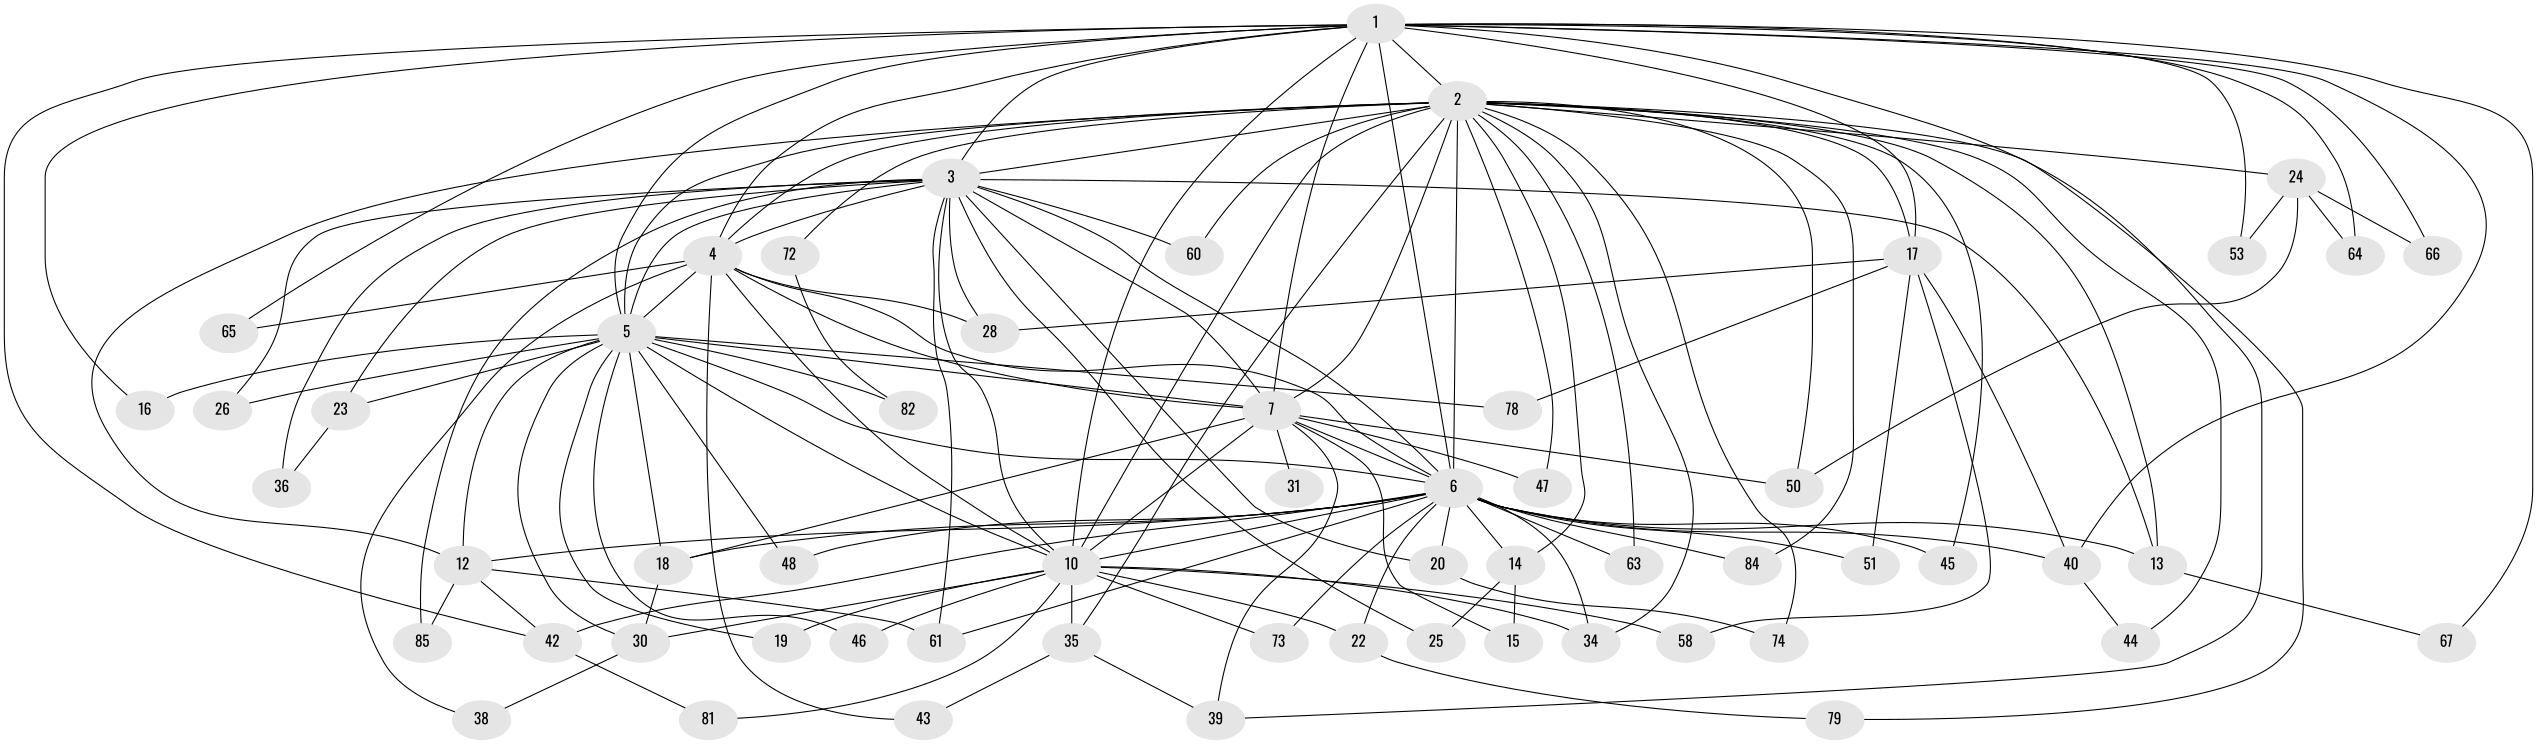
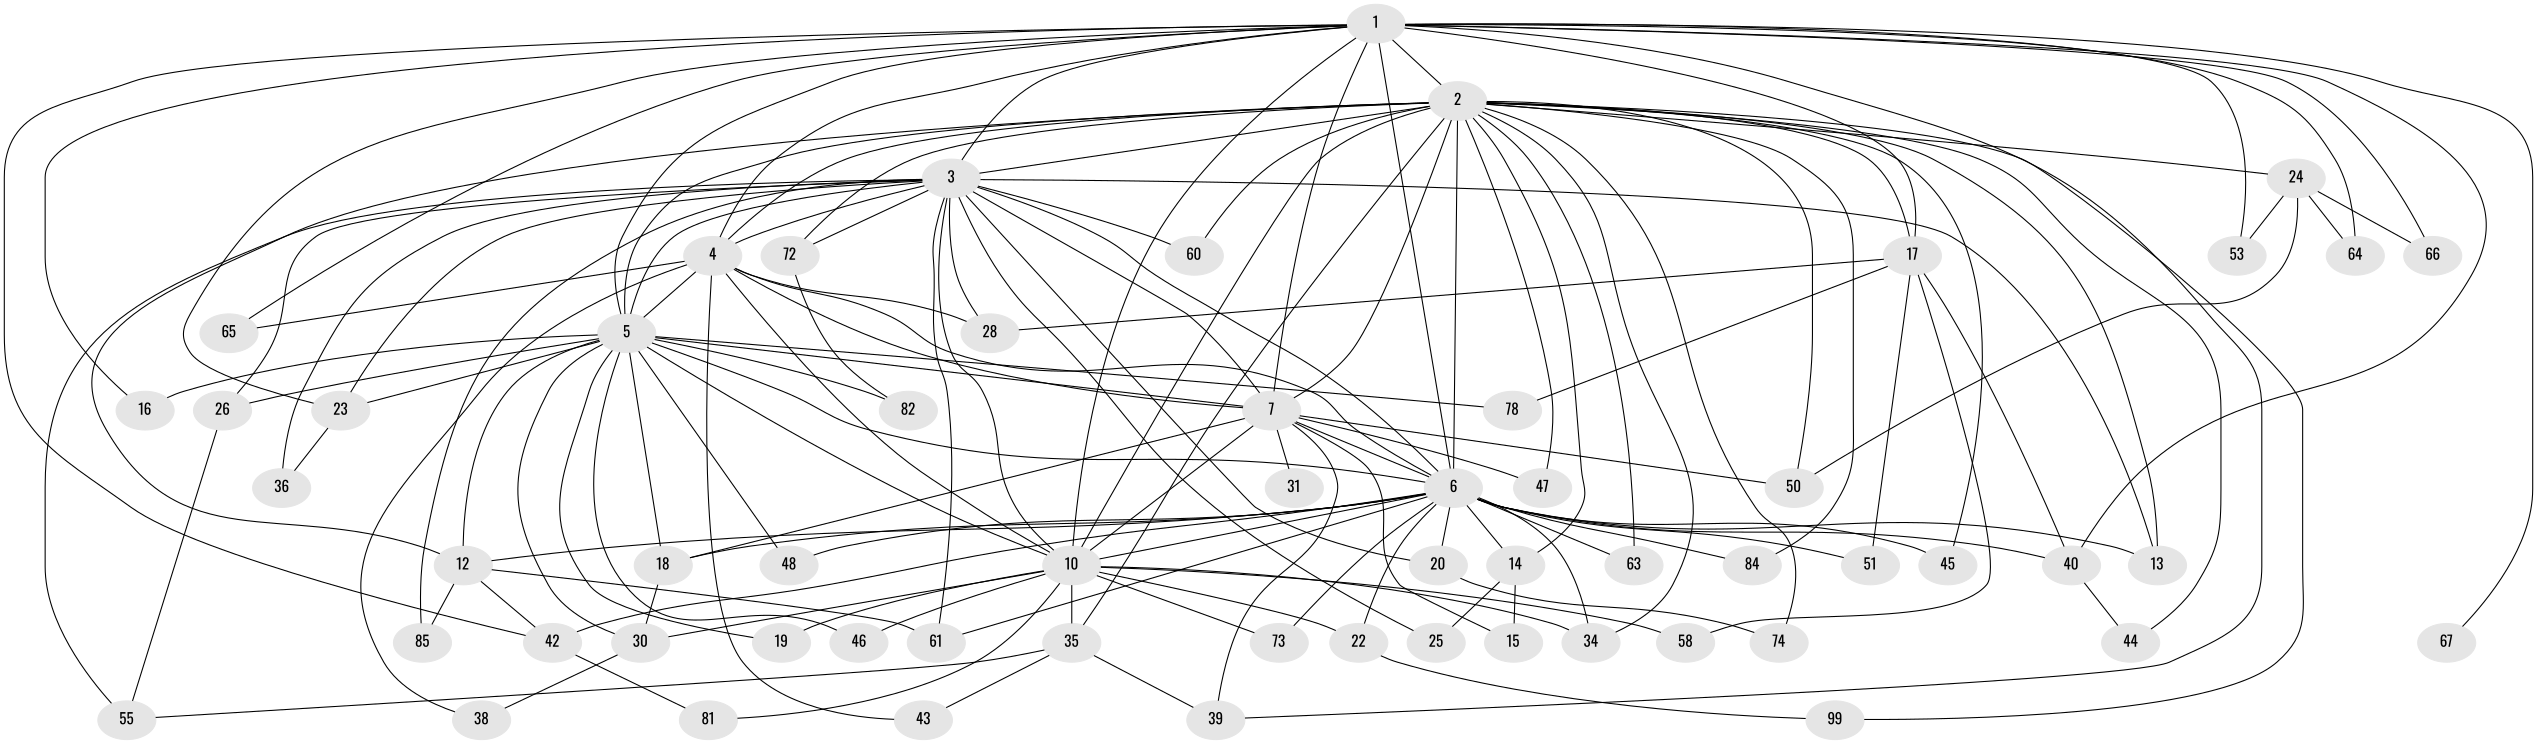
edge "1" -- "23": added
edge "3" -- "72": added
edge "13" -- "67": removed
node "55": added
node "79": label "79" -> "99"
